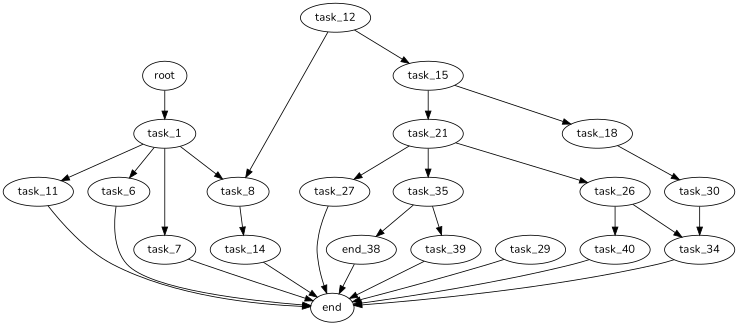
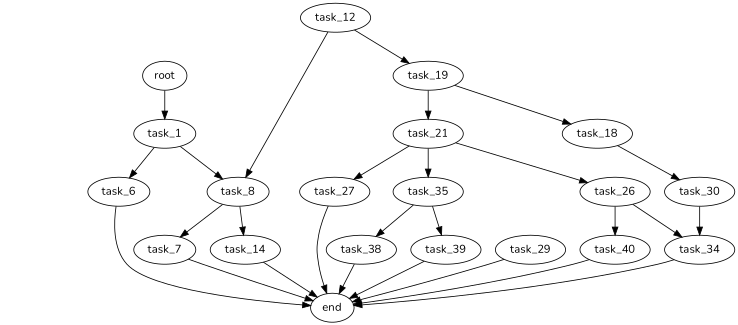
node "task_15": label "task_15" -> "task_19"
edge "task_1" -> "task_7": now "task_8" -> "task_7"
node "task_11": removed
node "end_38": label "end_38" -> "task_38"
